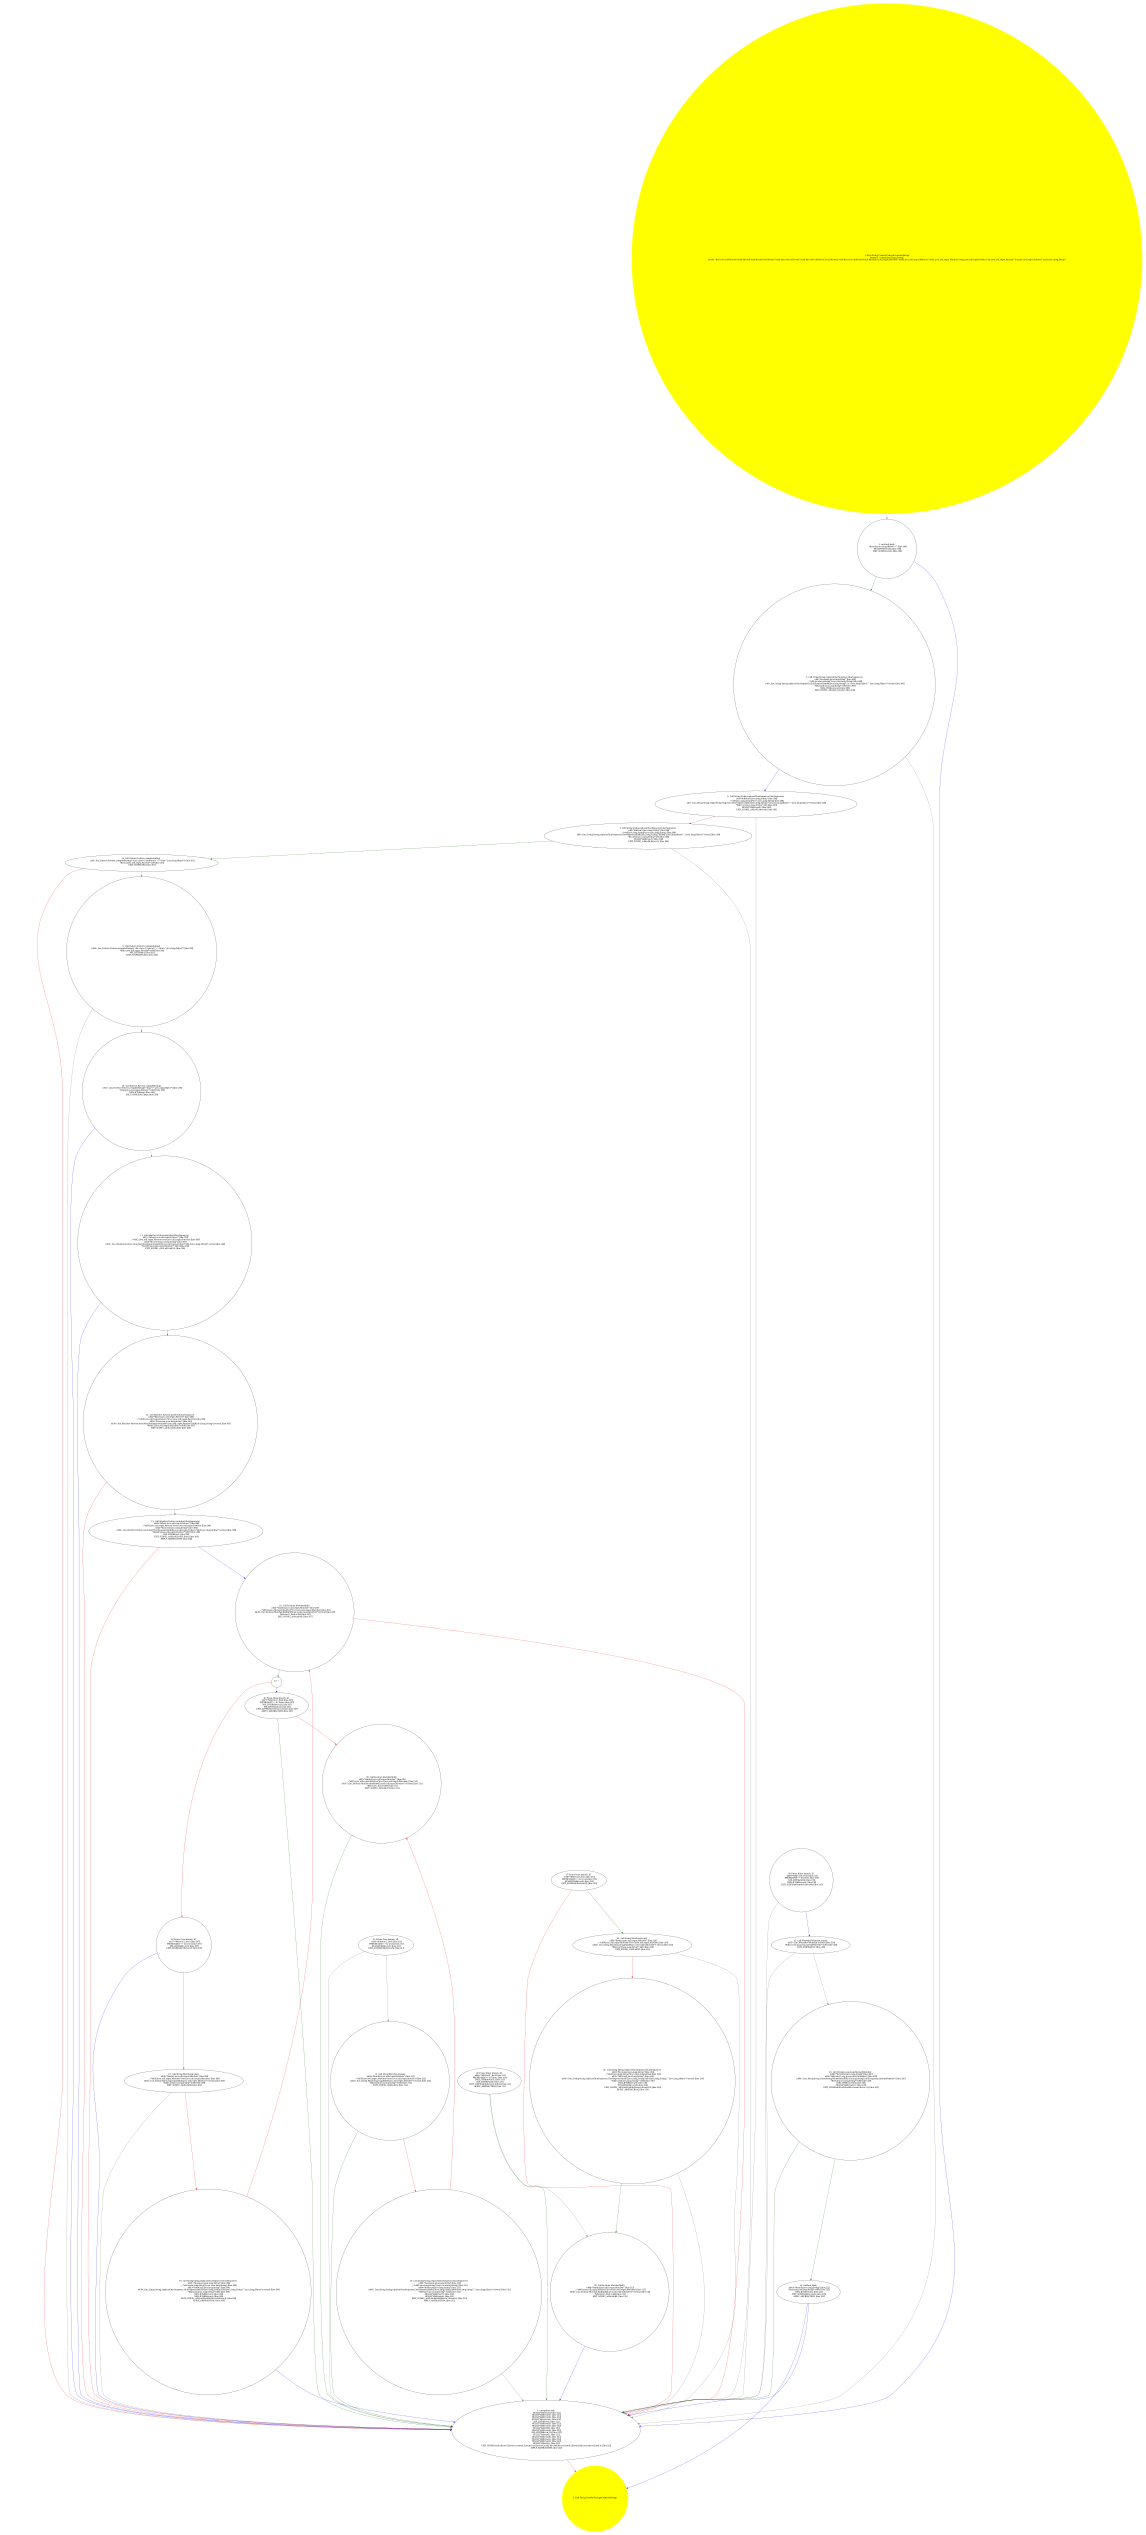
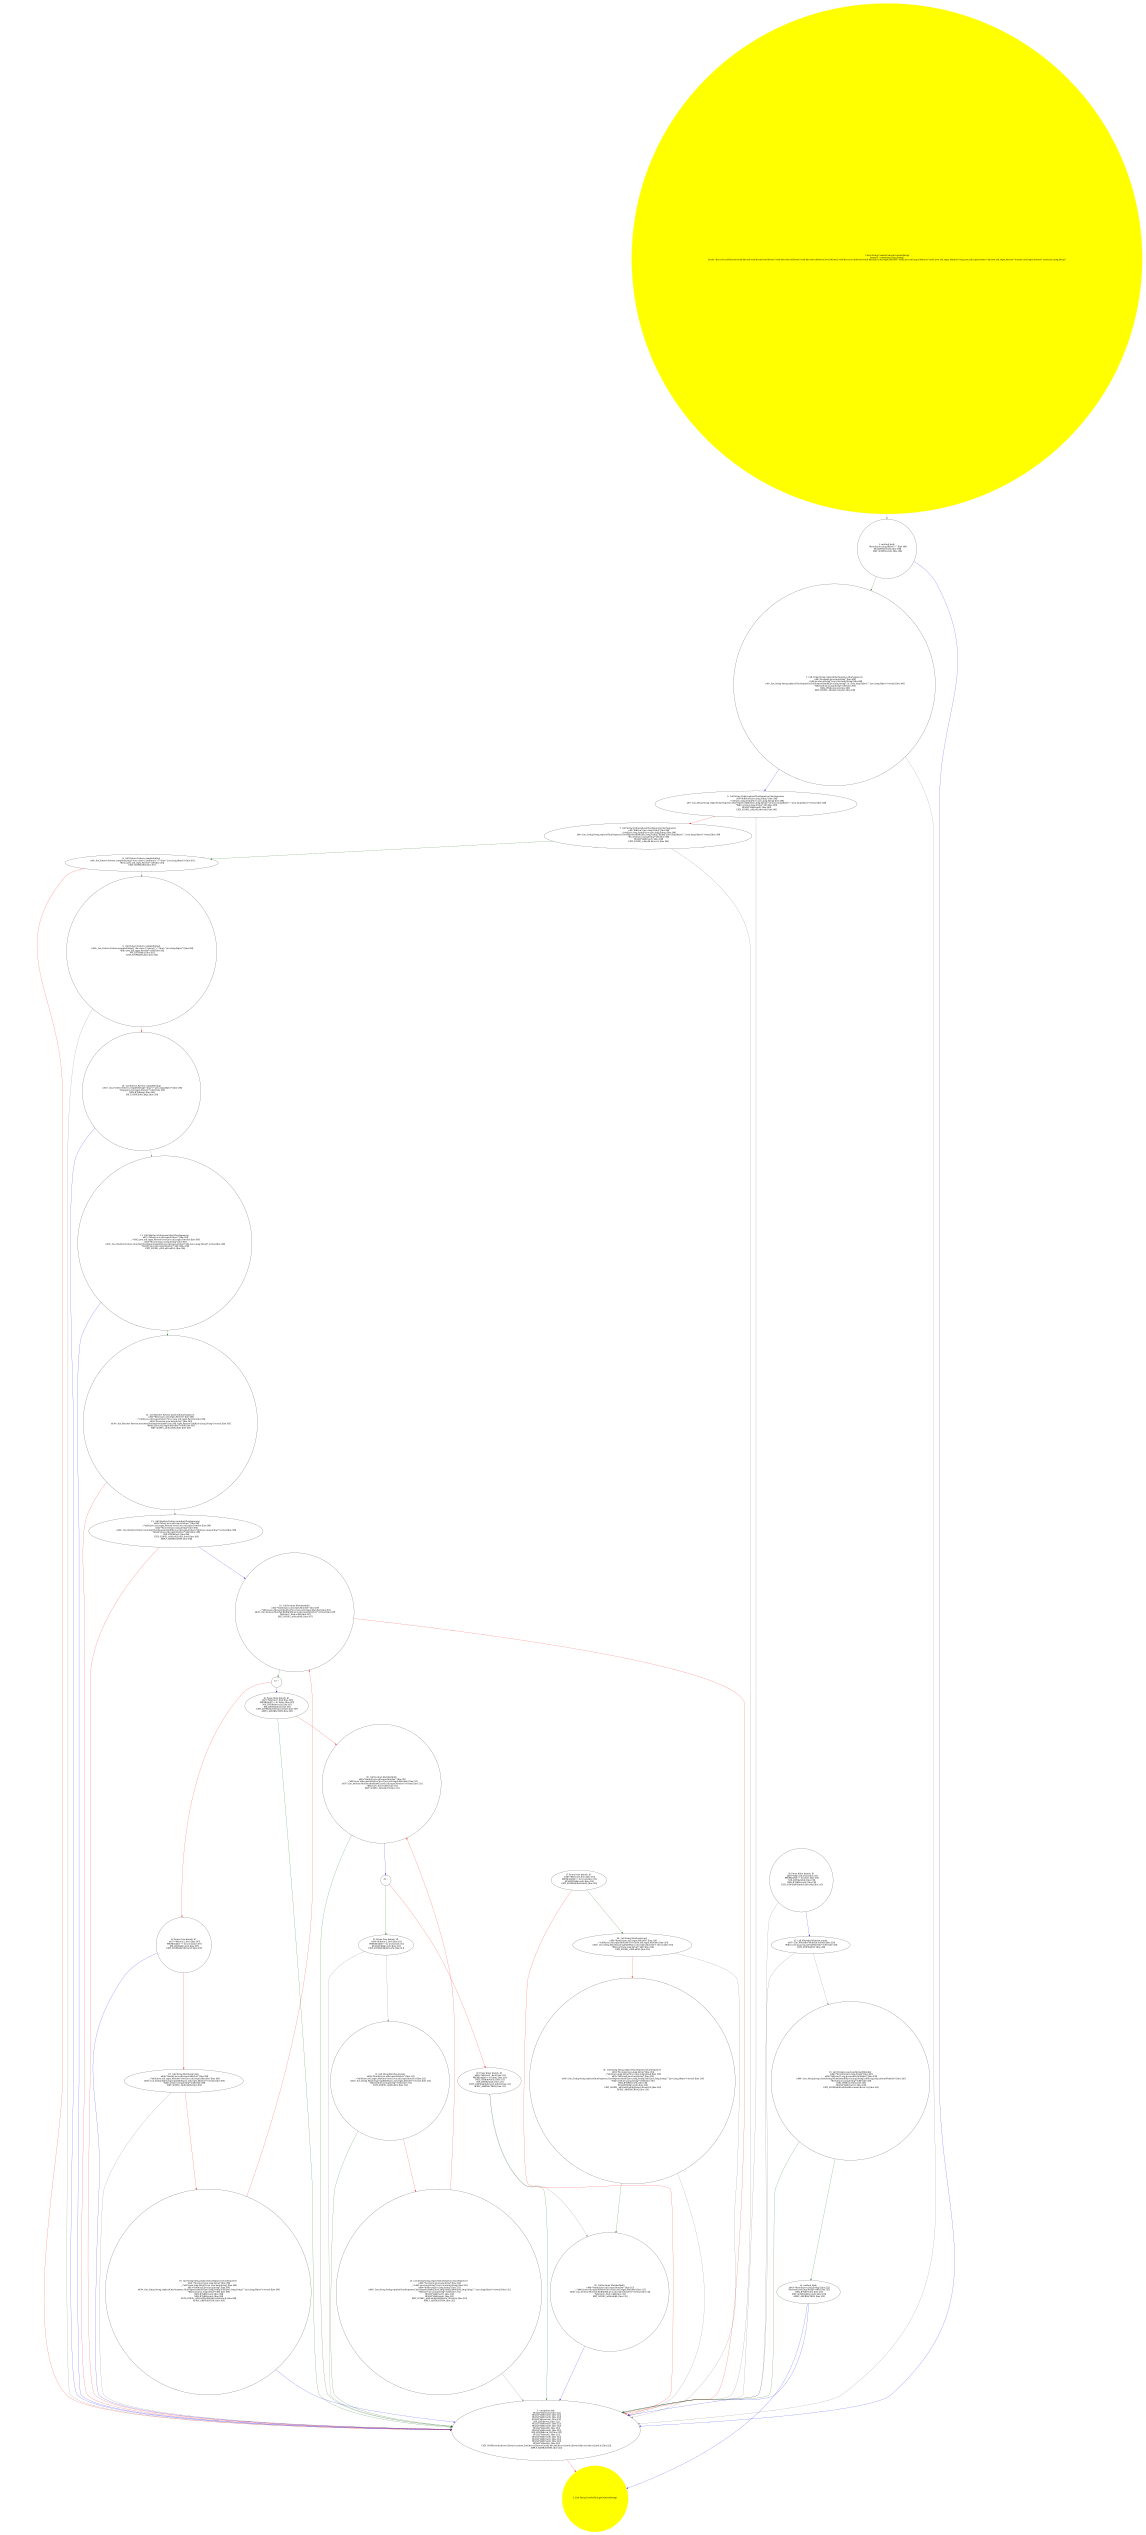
node "23: +": added
